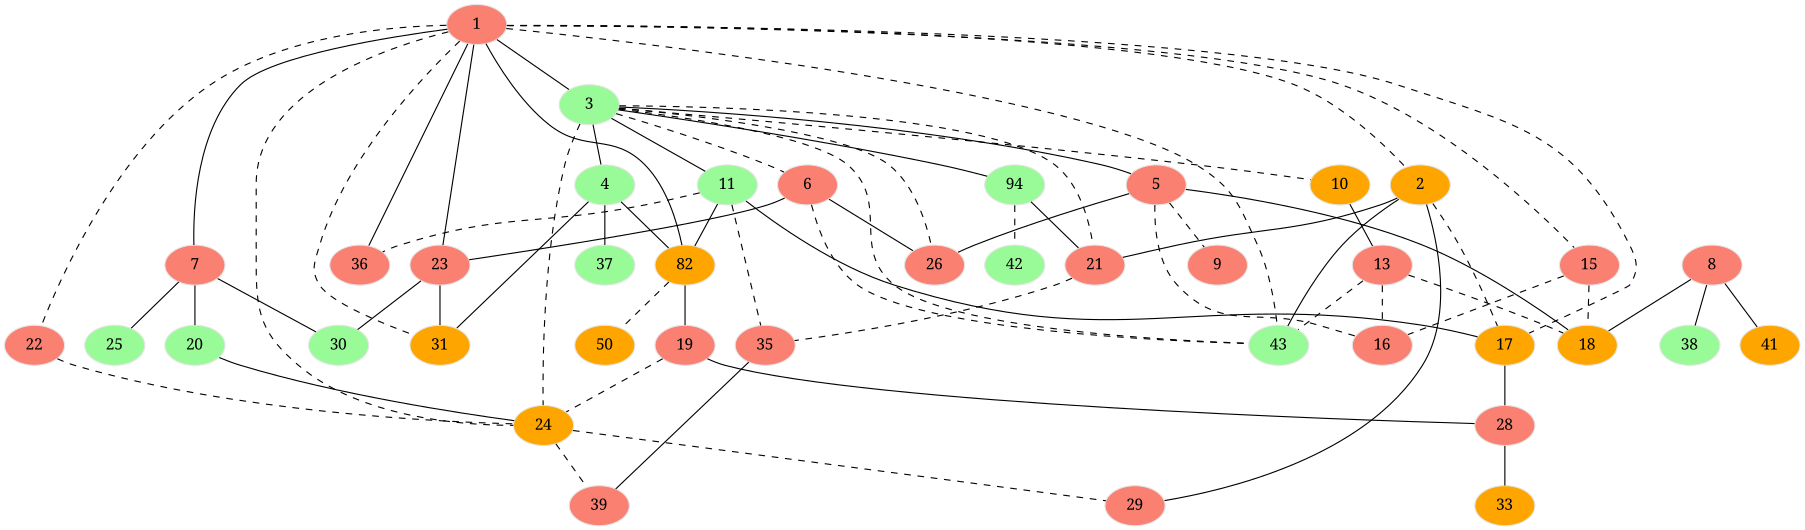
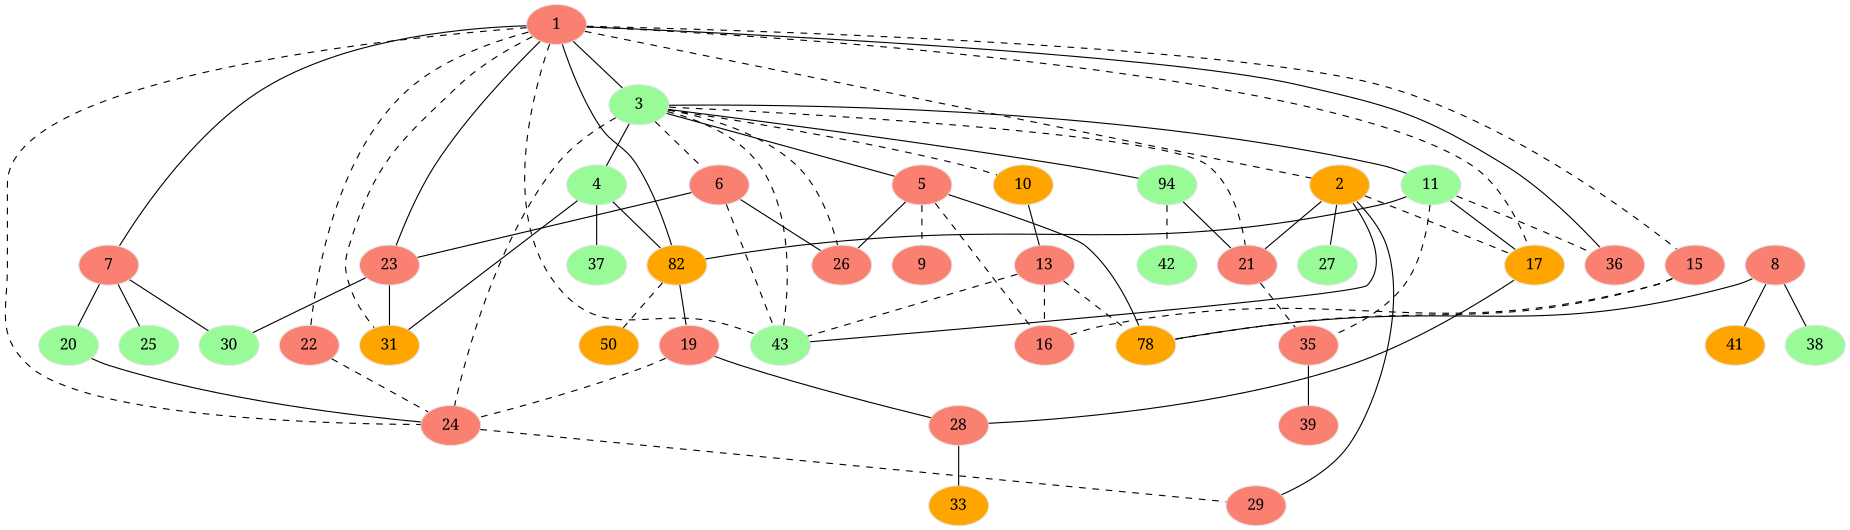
node "27": added
node "18": label "18" -> "78"
node "24": fillcolor orange -> salmon
edge "24" -- "39": removed
